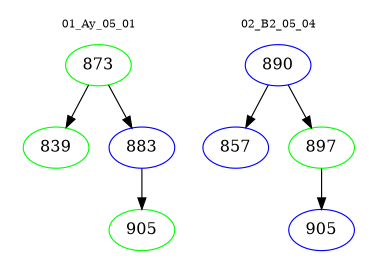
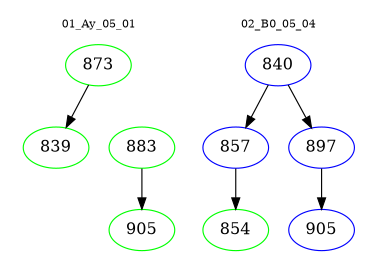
cluster "02_B2_05_04": label "02_B2_05_04" -> "02_B0_05_04"
node "890": label "890" -> "840"
edge "873" -> "883": removed
node "883": color blue -> green
node "897": color green -> blue
node "854": added
